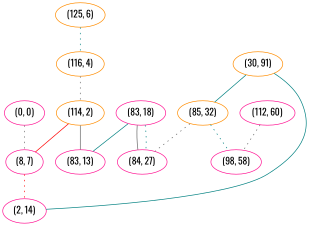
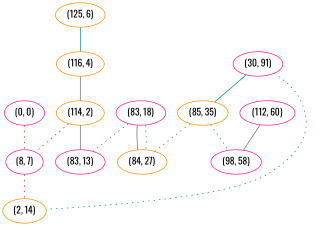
edge "(125, 6)" -- "(116, 4)": style dotted -> solid
node "(30, 91)": color darkorange -> deeppink
edge "(116, 4)" -- "(114, 2)": style dotted -> solid
node "(85, 32)": label "(85, 32)" -> "(85, 35)"
edge "(0, 0)" -- "(8, 7)": color gray40 -> red
edge "(114, 2)" -- "(8, 7)": style solid -> dotted
edge "(83, 18)" -- "(83, 13)": style solid -> dotted
edge "(112, 60)" -- "(98, 58)": style dotted -> solid
node "(84, 27)": color deeppink -> darkorange
edge "(30, 91)" -- "(2, 14)": style solid -> dotted
node "(2, 14)": color deeppink -> darkorange
